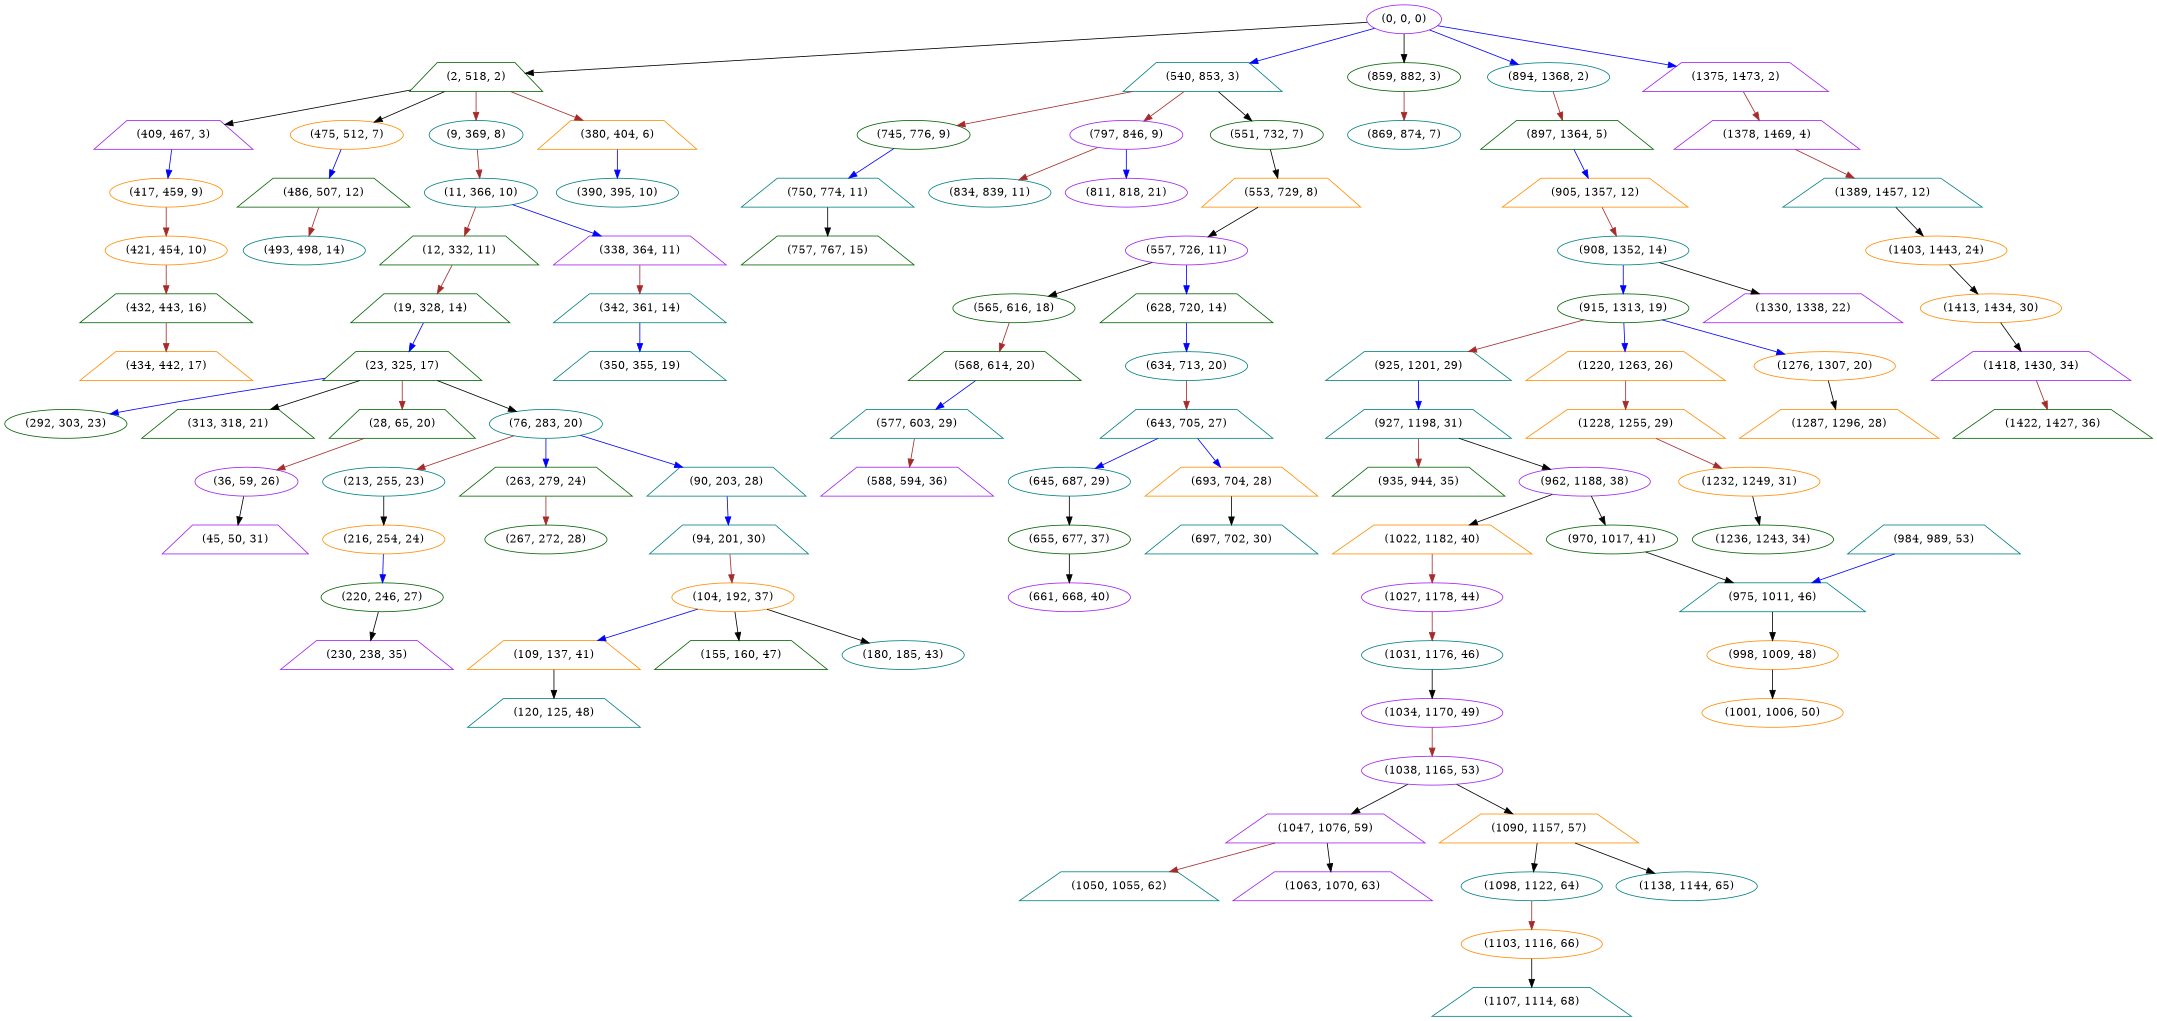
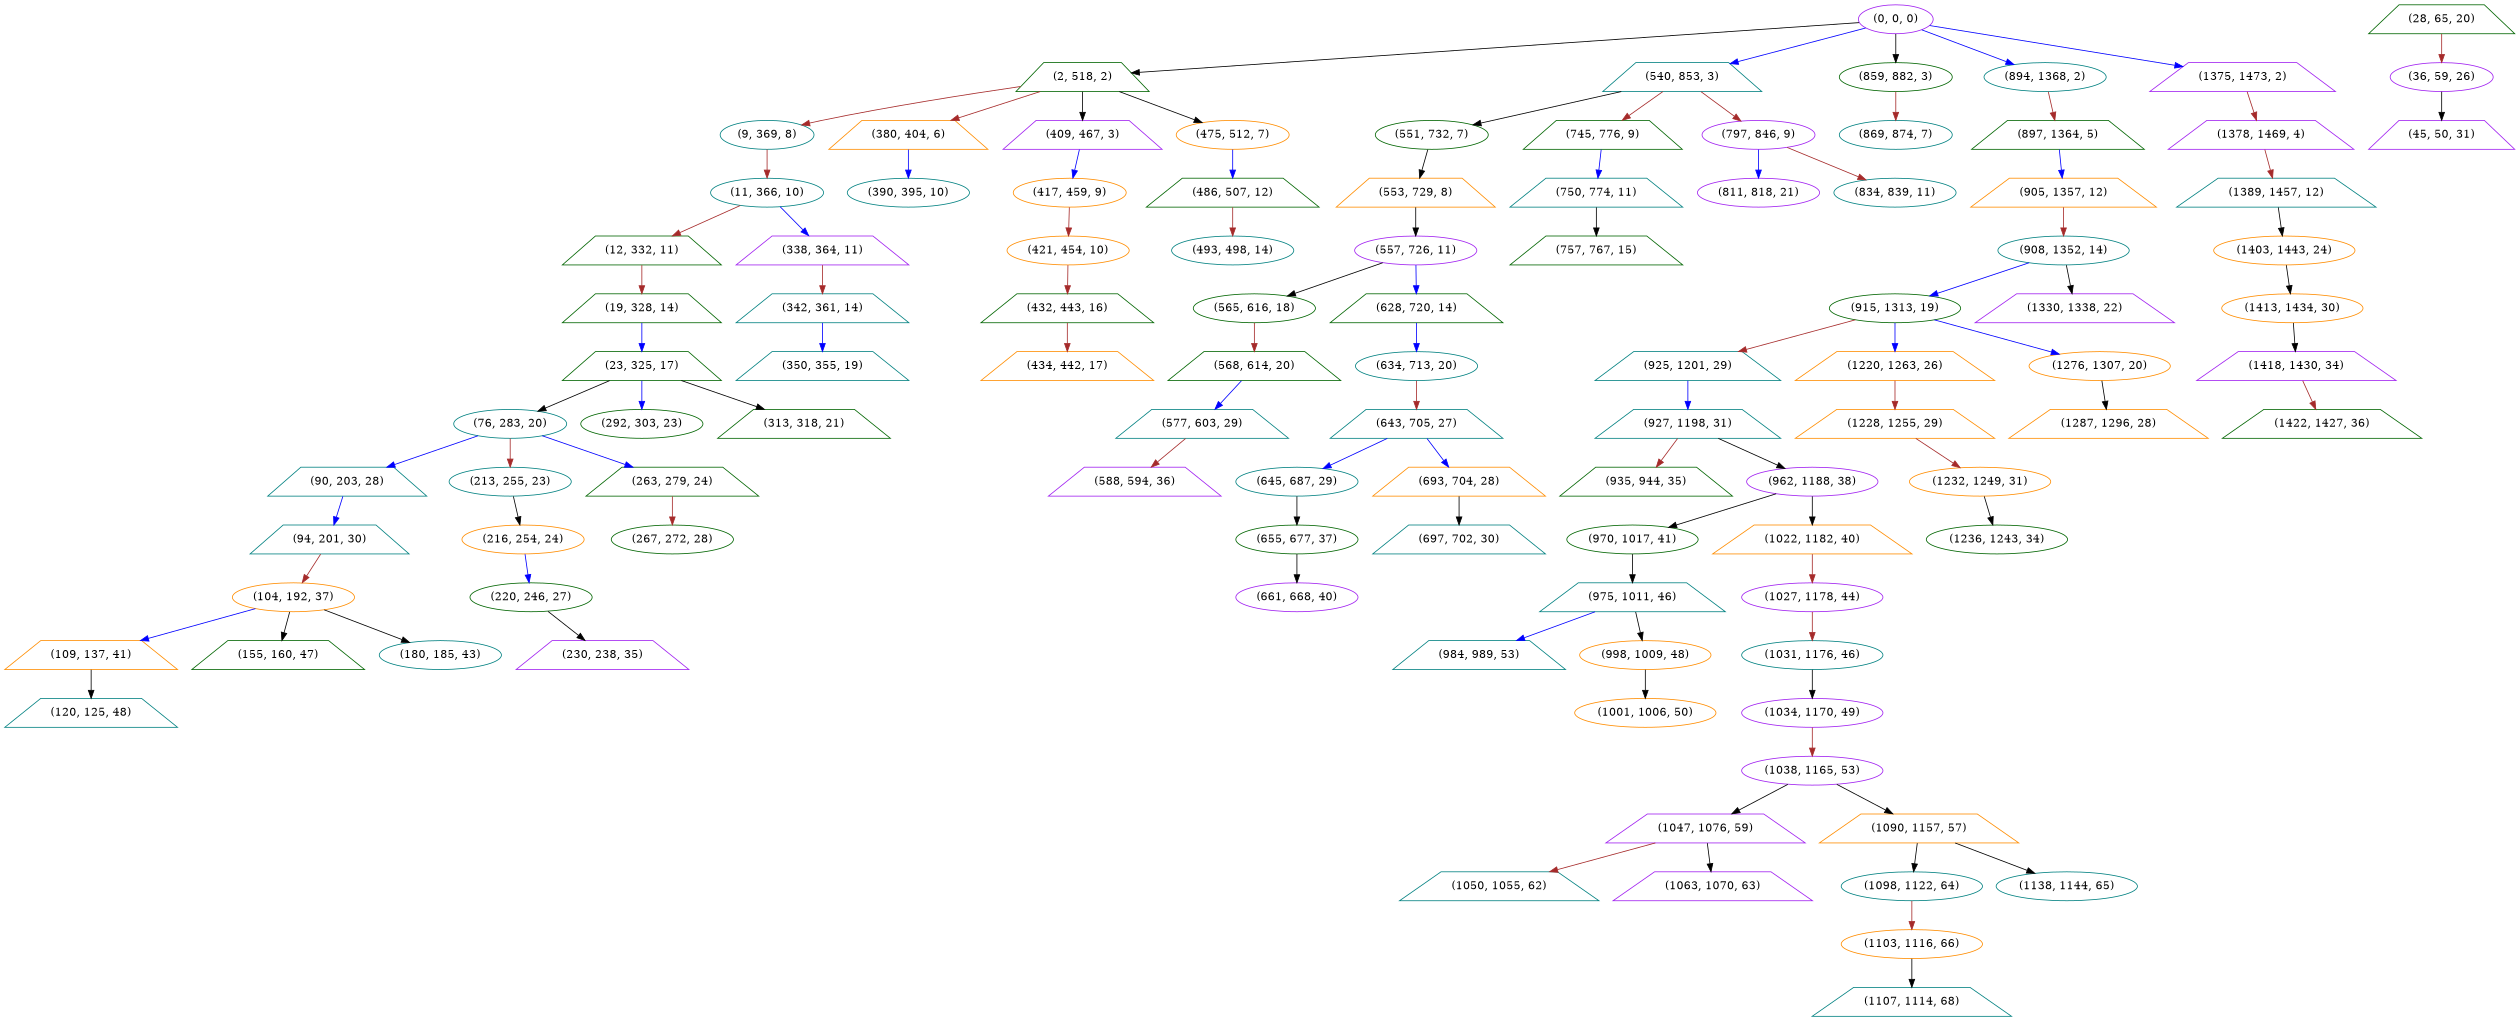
node "(745, 776, 9)": shape ellipse -> trapezium
edge "(23, 325, 17)" -> "(28, 65, 20)": removed
edge "(984, 989, 53)" -> "(975, 1011, 46)": reversed
